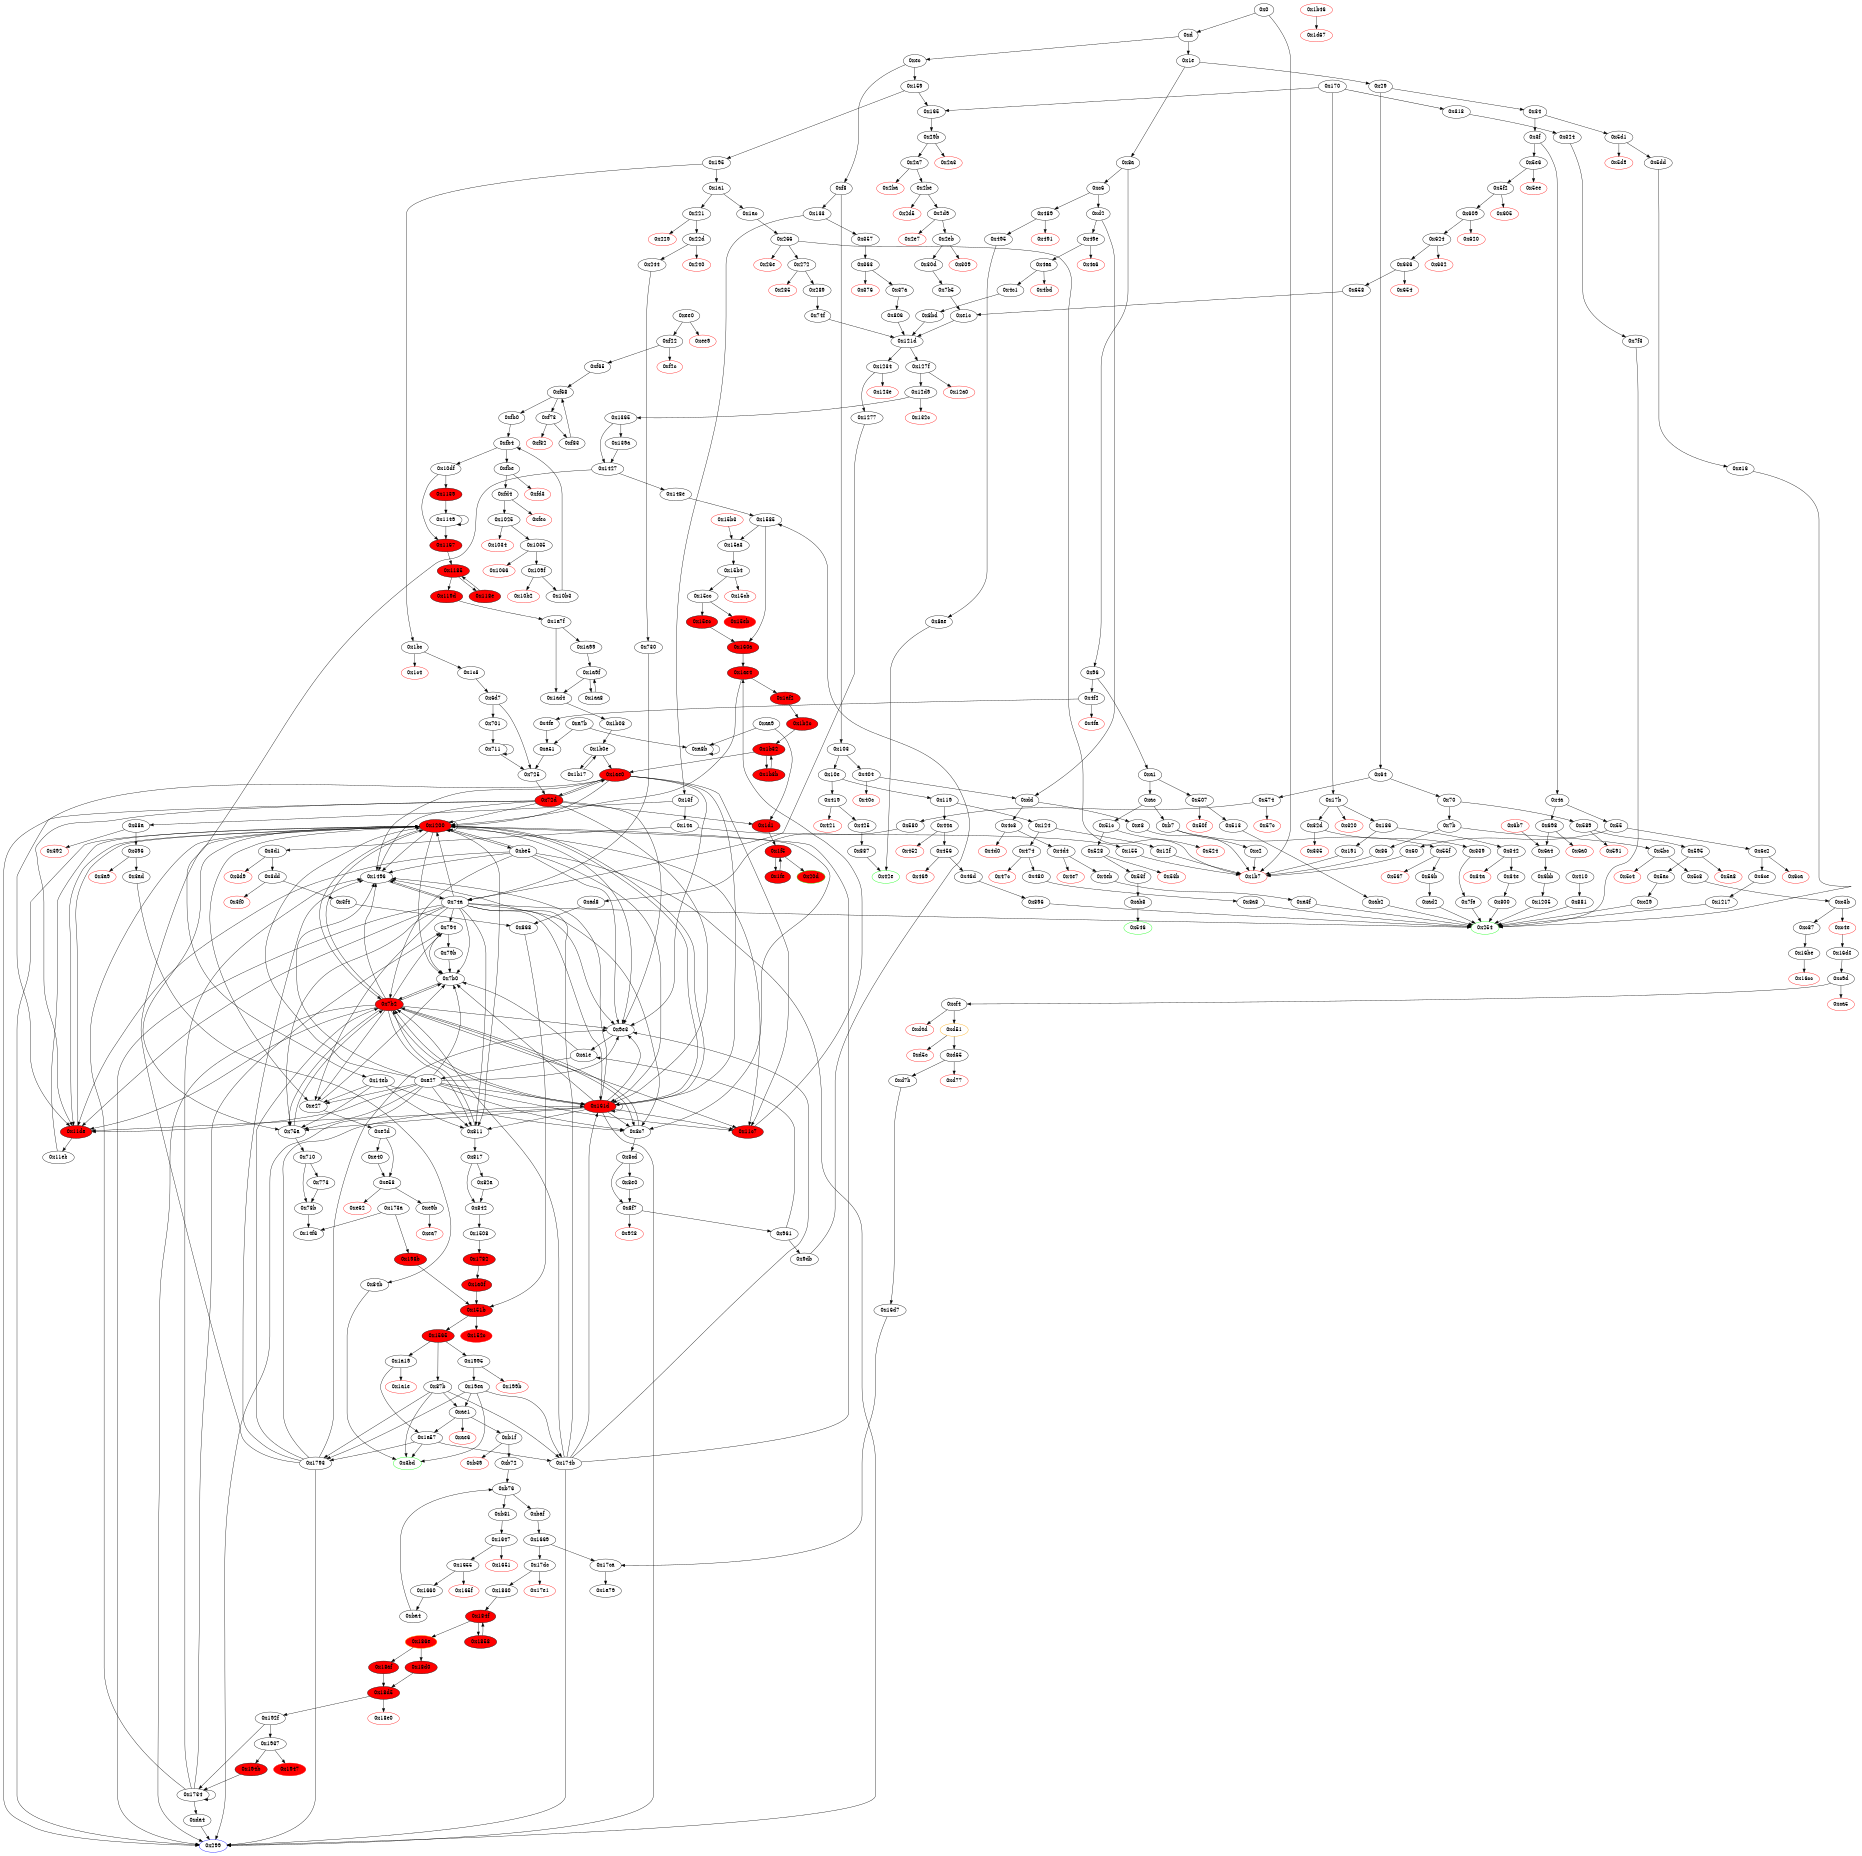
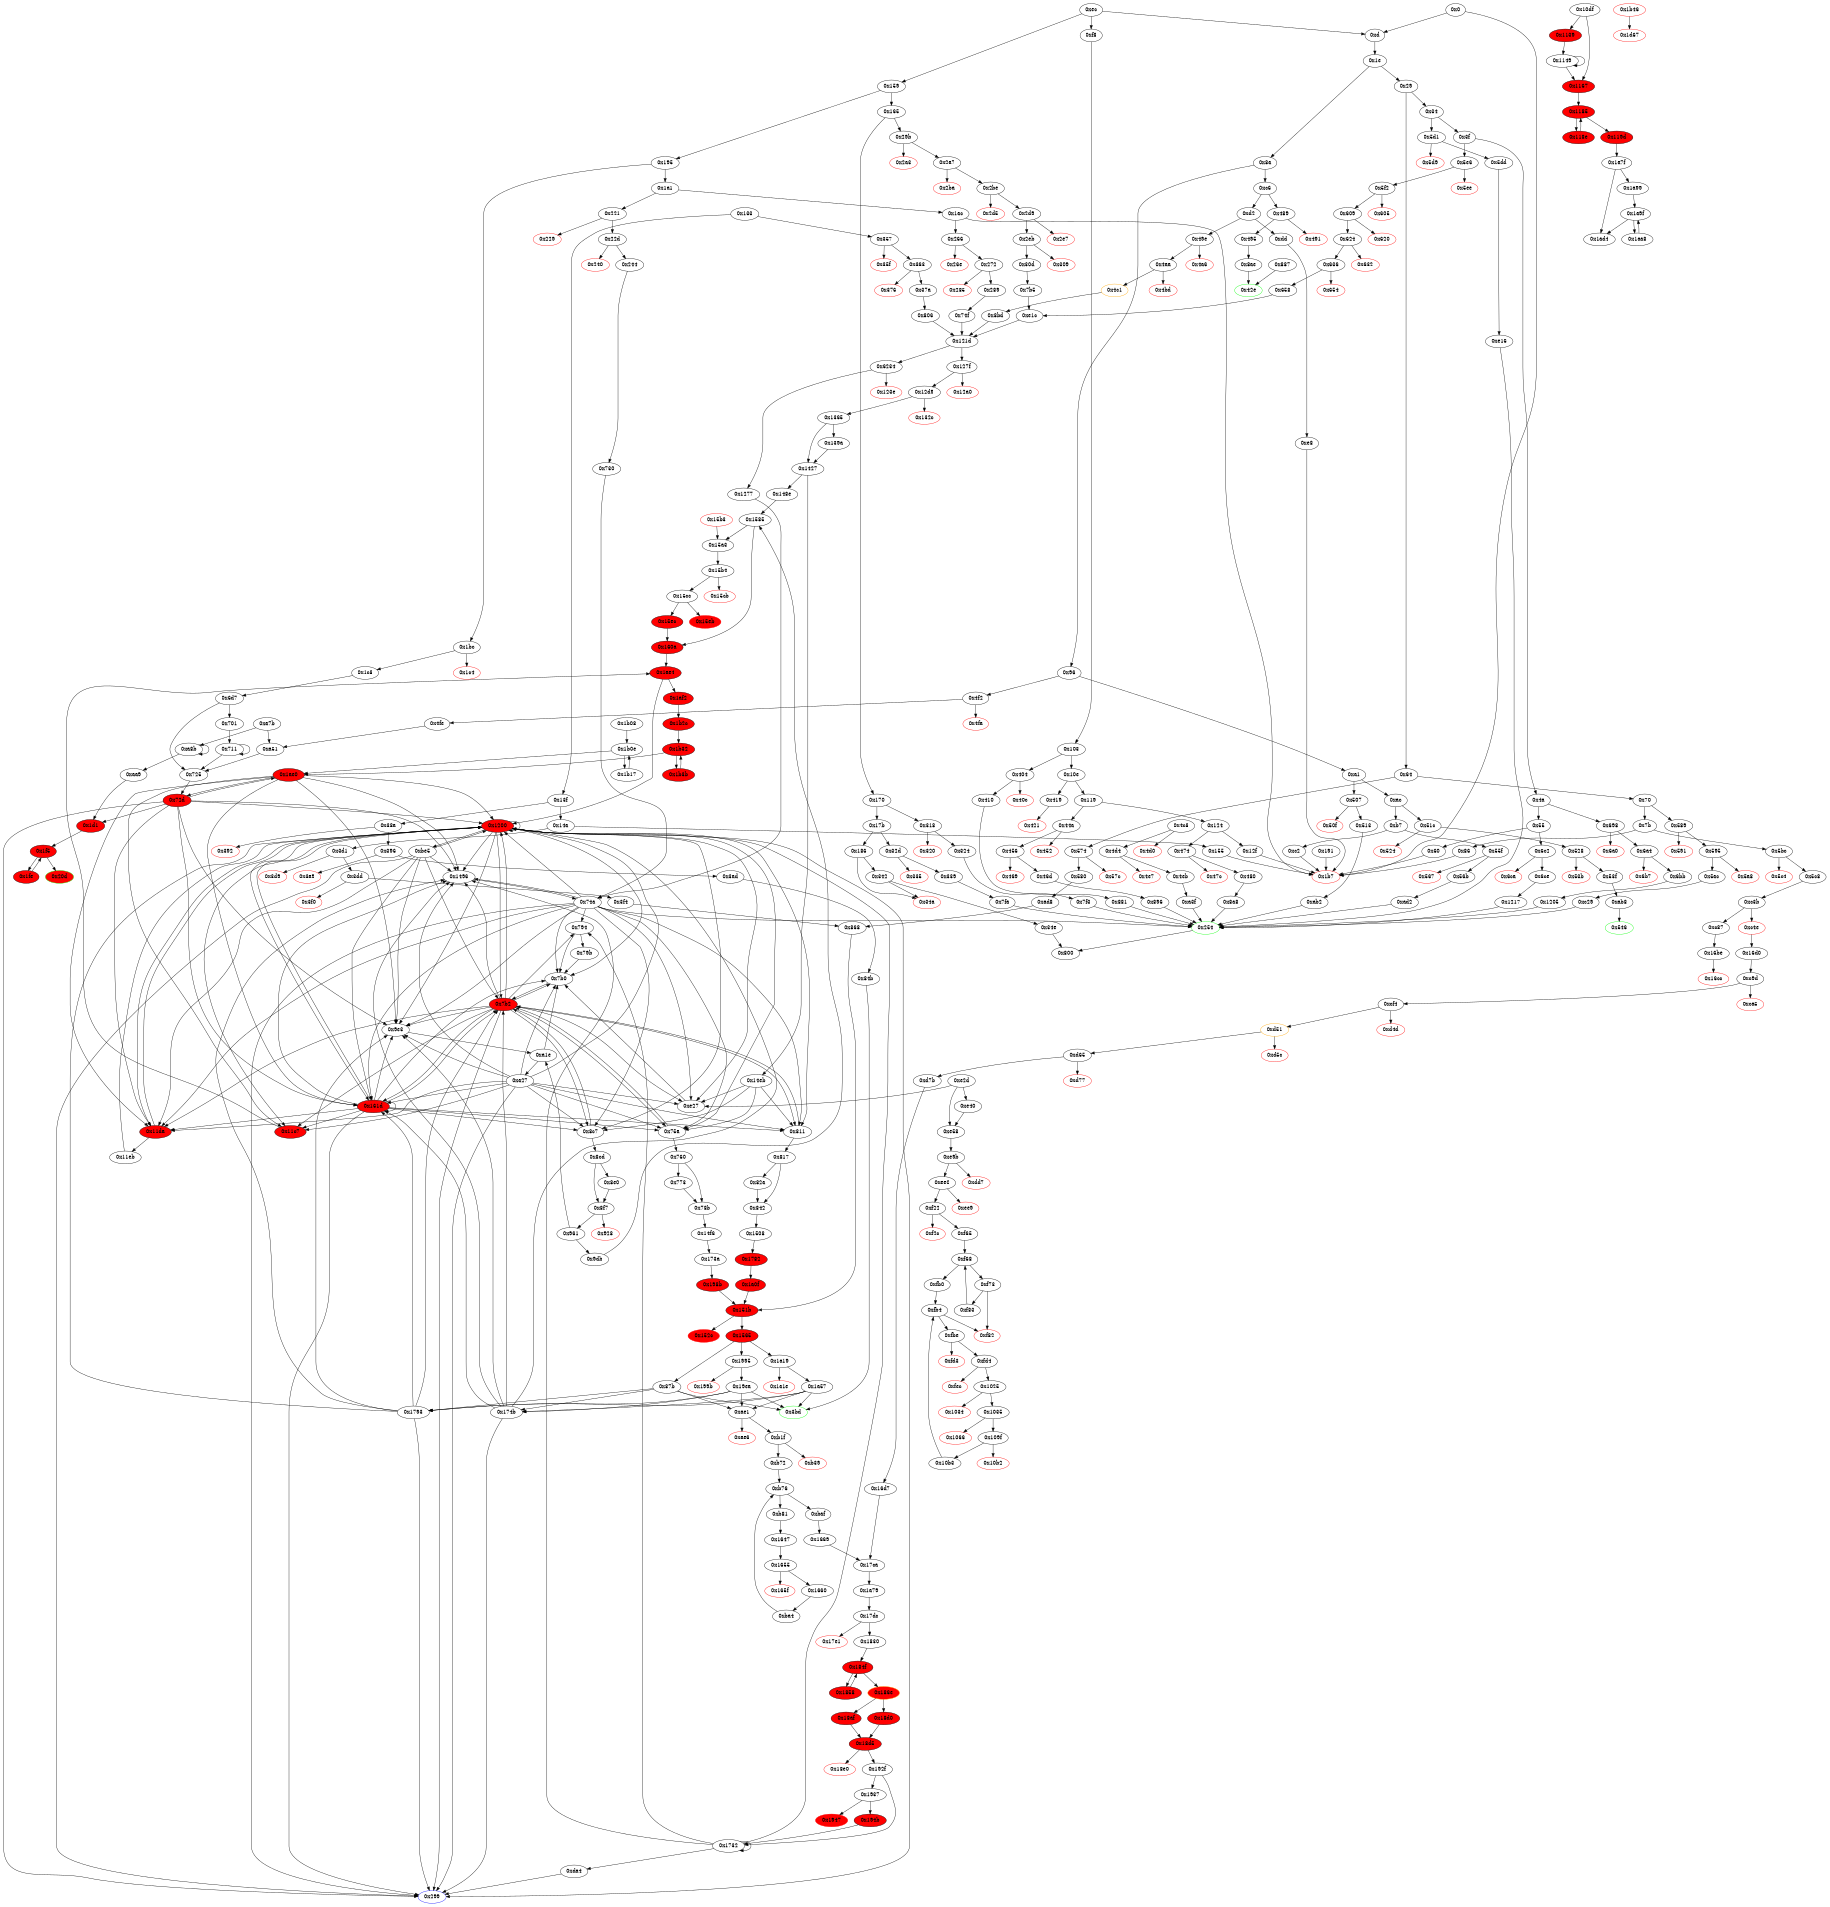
edge "0xd" -> "0xec": reversed
edge "0x170" -> "0x165": reversed
edge "0xf8" -> "0x133": removed
node "0x35f": added
node "0x4c1": color black -> orange
node "0x1234": label "0x1234" -> "0x6234"
edge "0xfb4" -> "0x10df": now "0xfb4" -> "0xf82"
edge "0x266" -> "0x1b7": now "0x1ac" -> "0x1b7"
edge "0x1ad4" -> "0x1b08": removed
edge "0xaa9" -> "0xa8b": reversed
edge "0x404" -> "0xdd": now "0x404" -> "0x410"
edge "0xdd" -> "0x4c8": removed
edge "0x17b" -> "0x320": now "0x318" -> "0x320"
node "0x425": removed
edge "0x186" -> "0x191": now "0x186" -> "0x34a"
edge "0x6b7" -> "0x6a4": reversed
edge "0x800" -> "0x254": reversed
edge "0xe27" -> "0xe2d": reversed
node "0x710": label "0x710" -> "0x760"
edge "0xe9b" -> "0xee0": added
node "0xe62": removed
edge "0x173a" -> "0x14f6": reversed
node "0xea7": label "0xea7" -> "0xdd7"
edge "0xae1" -> "0x1a57": reversed
edge "0x1669" -> "0x17dc": now "0x1a79" -> "0x17dc"
node "0x1651": removed
node "0x1734": label "0x1734" -> "0x1732"
